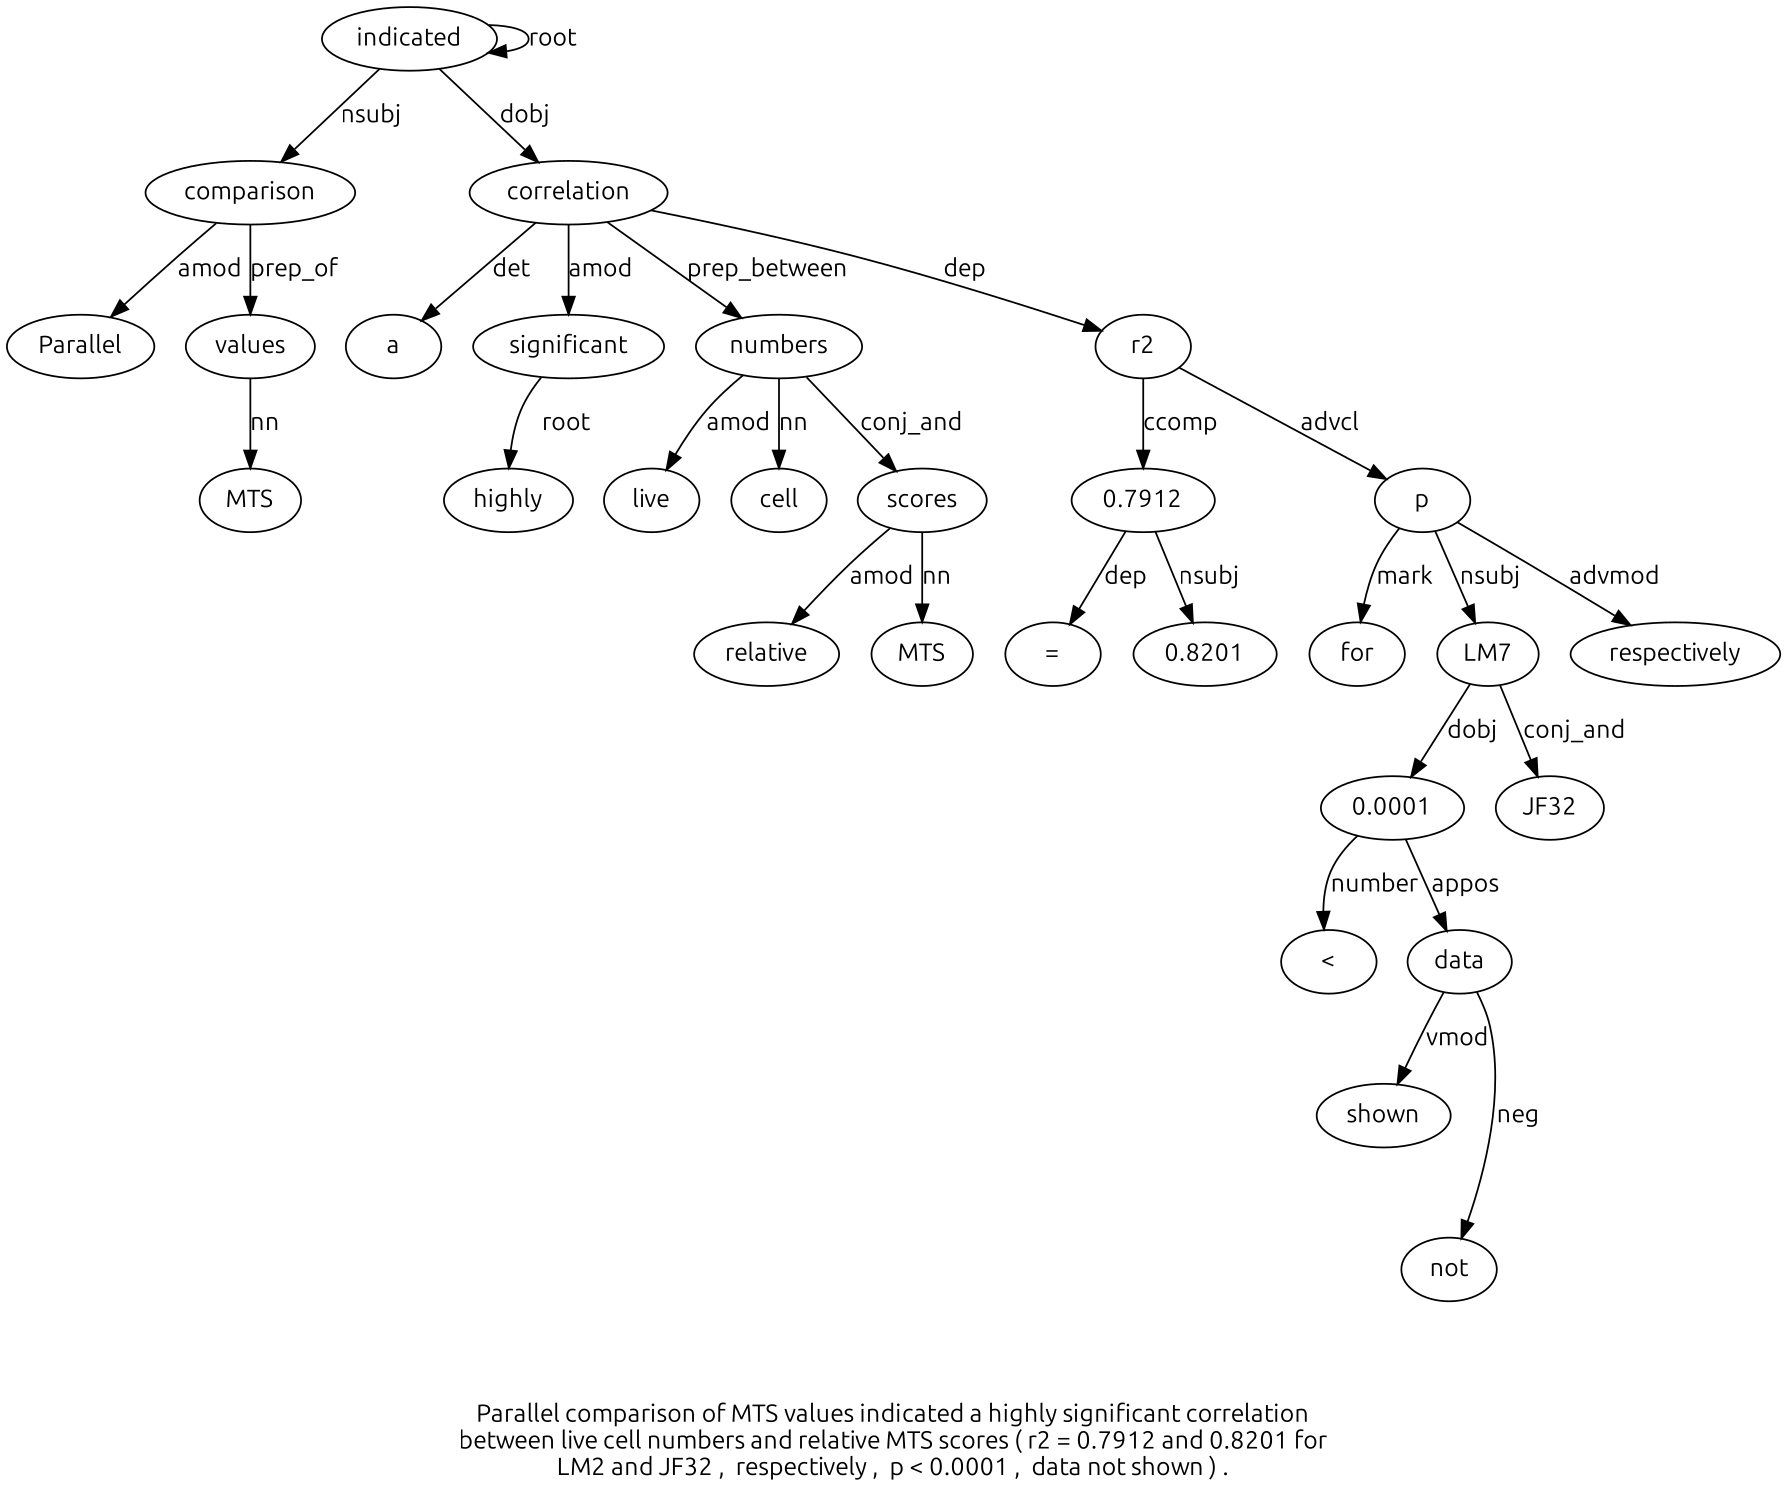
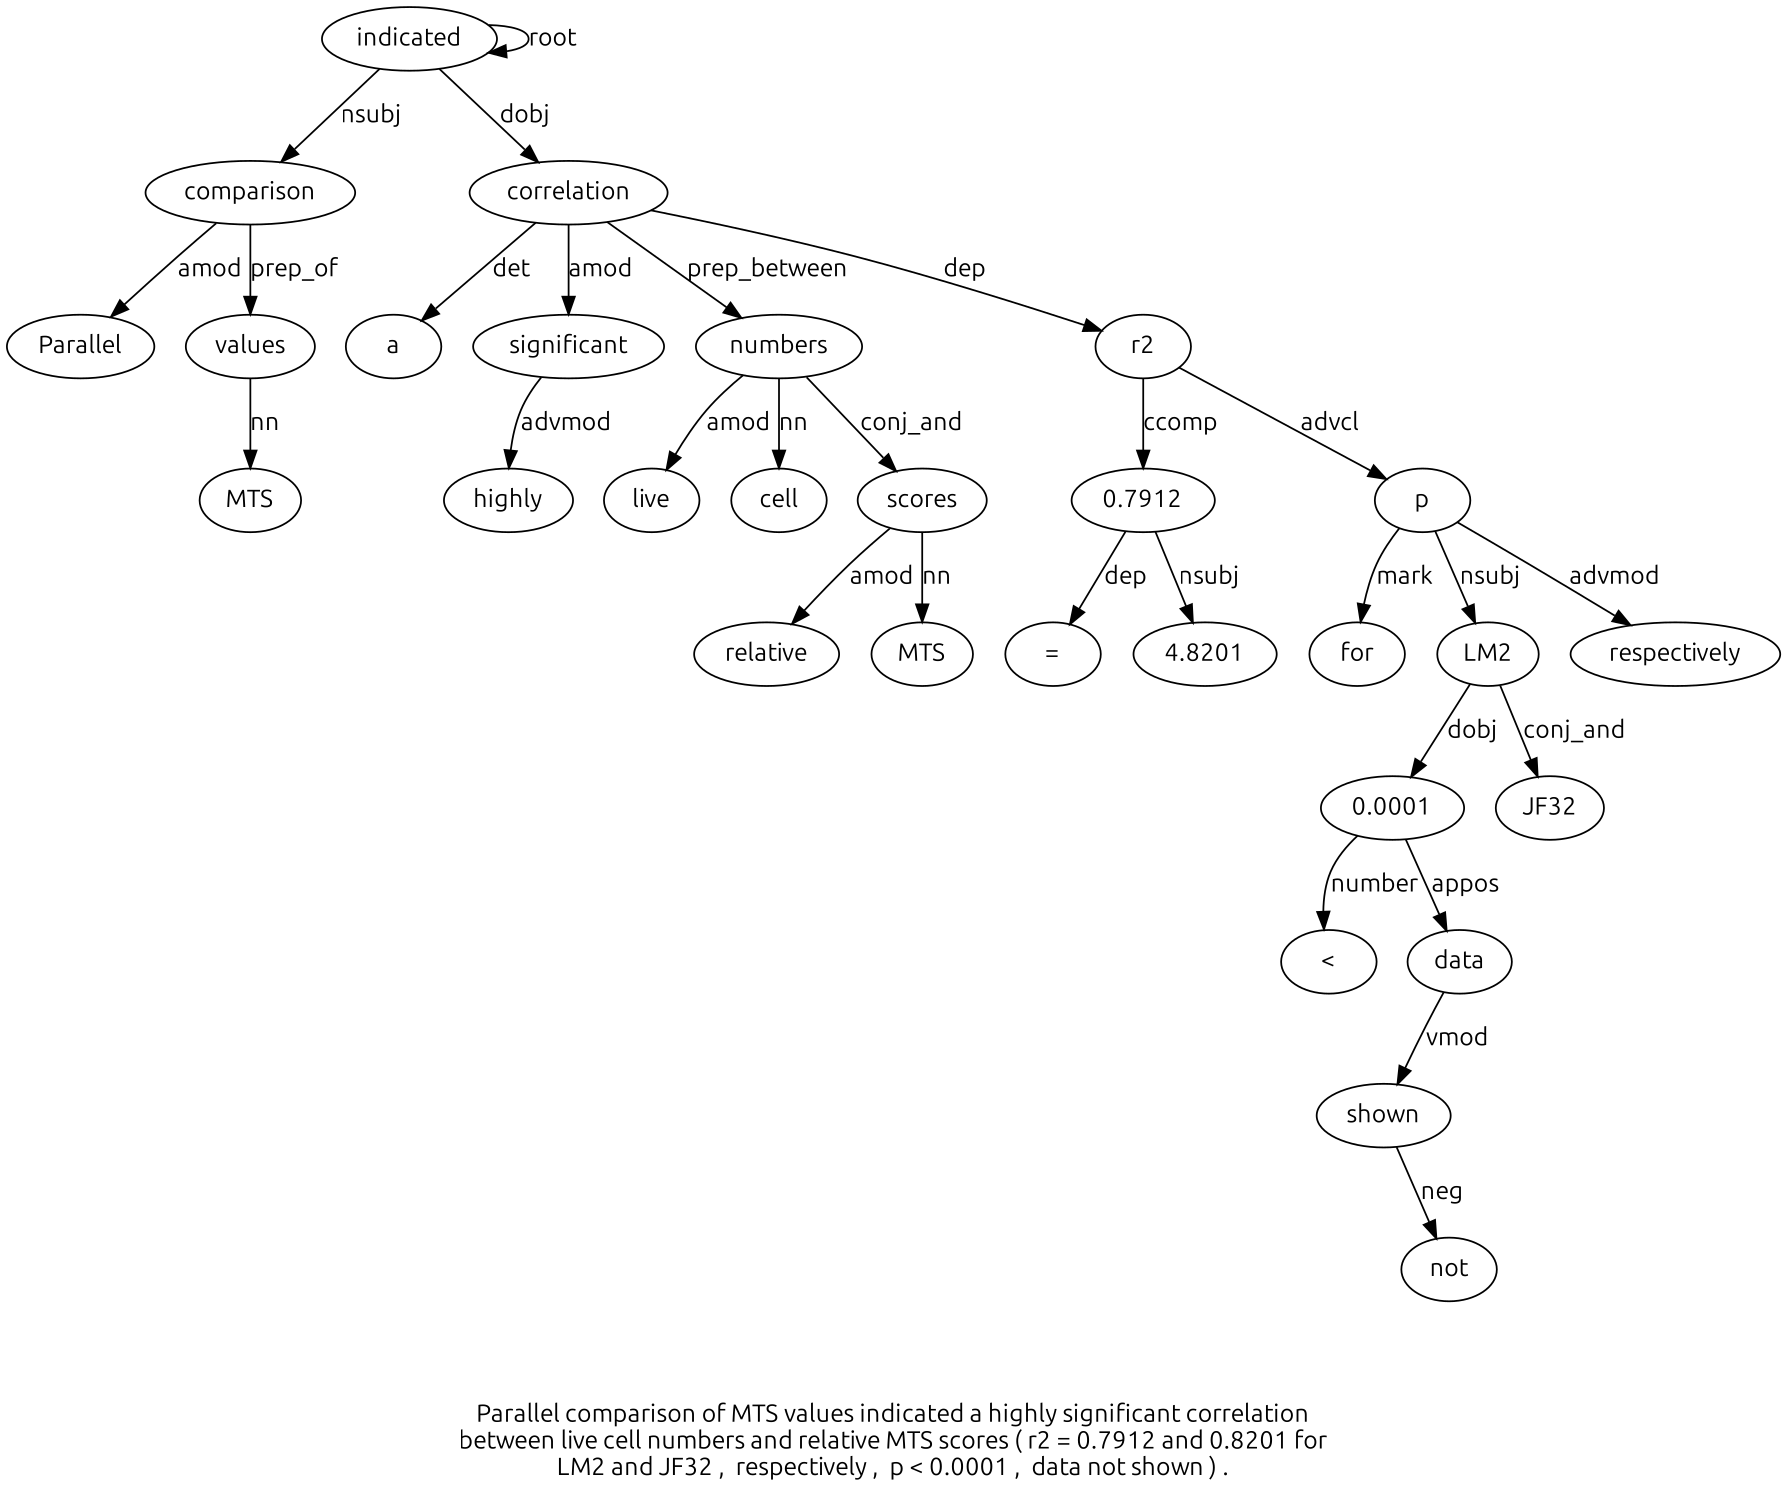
edge "significant" -> "highly": label "root" -> "advmod"
node "0.8201": label "0.8201" -> "4.8201"
node "LM7": label "LM7" -> "LM2"
edge "data" -> "not": now "shown" -> "not"
